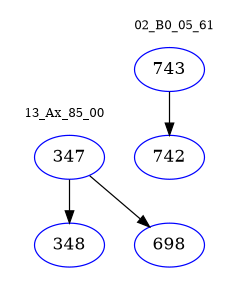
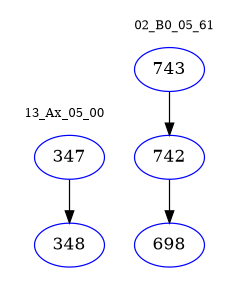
cluster "13_Ax_85_00": label "13_Ax_85_00" -> "13_Ax_05_00"
edge "347" -> "698": now "742" -> "698"
